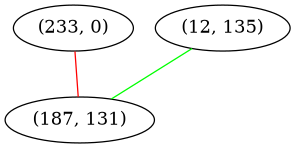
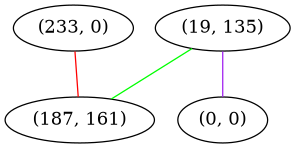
node "(12, 135)": label "(12, 135)" -> "(19, 135)"
node "(187, 131)": label "(187, 131)" -> "(187, 161)"
node "(0, 0)": added
